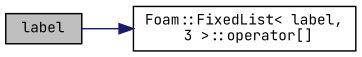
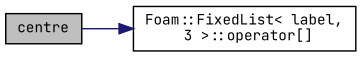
node "label": label "label" -> "centre"
